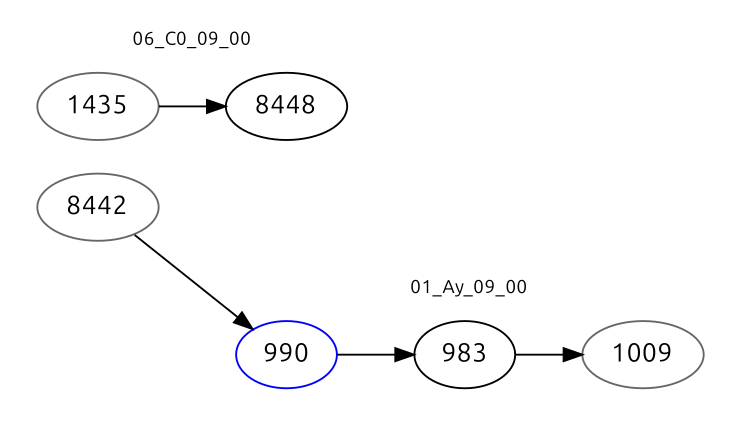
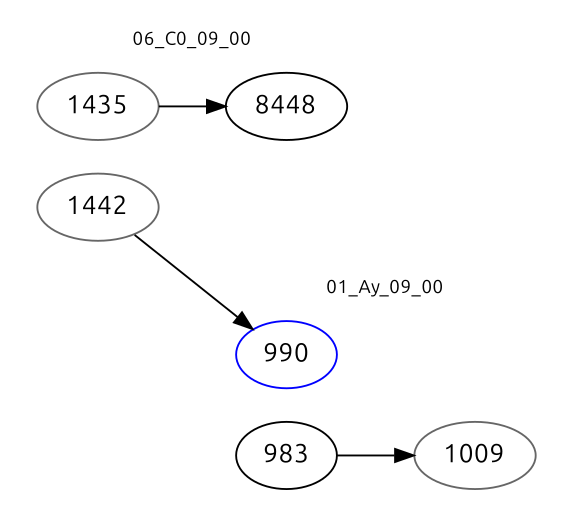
node "8442": label "8442" -> "1442"
edge "990" -> "983": removed
